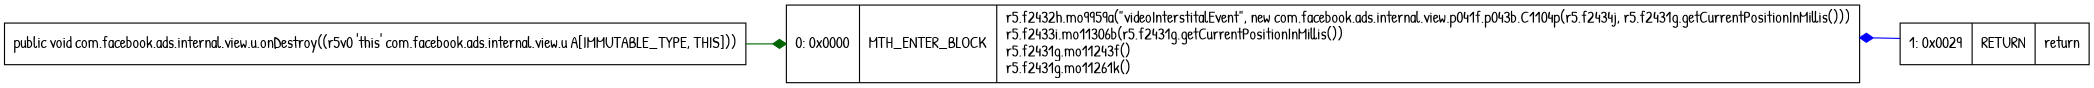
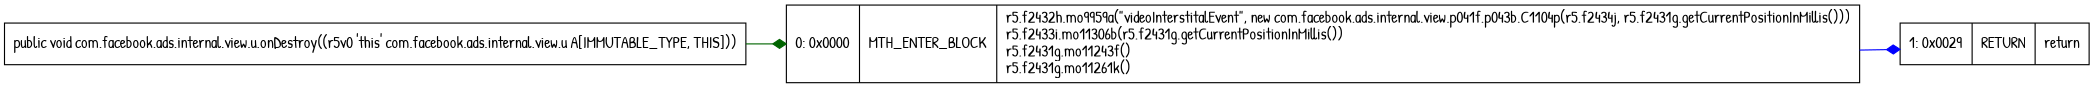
edge "1: 0x0029" -> "0: 0x0000": reversed
